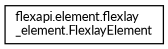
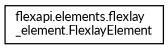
node "flexapi.element.flexlay _element.FlexlayElement": label "flexapi.element.flexlay _element.FlexlayElement" -> "flexapi.elements.flexlay _element.FlexlayElement"
